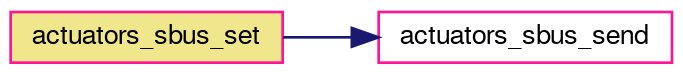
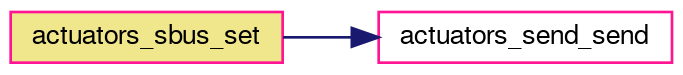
node "actuators_sbus_send": label "actuators_sbus_send" -> "actuators_send_send"
